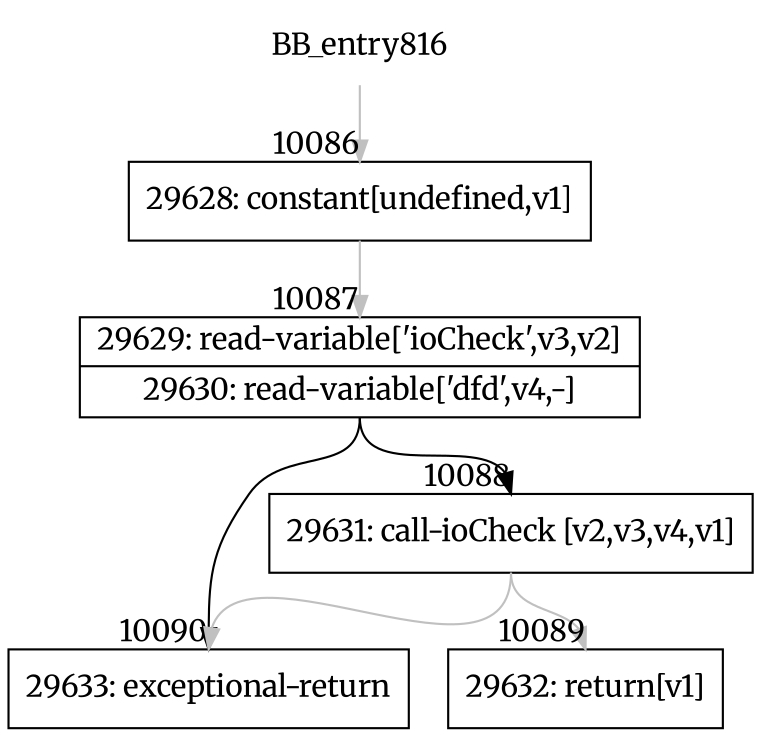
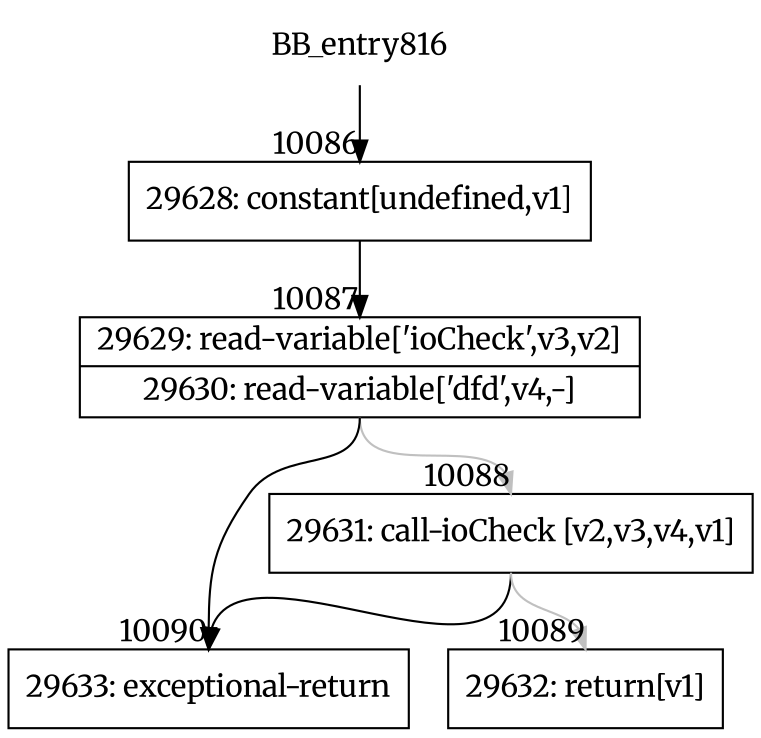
edge "BB_entry816" -> "29628: constant[undefined,v1]": color gray -> black
edge "29628: constant[undefined,v1]" -> "29629: read-variable['ioCheck',v3,v2]": color gray -> black
edge "29629: read-variable['ioCheck',v3,v2]" -> "29631: call-ioCheck [v2,v3,v4,v1]": color black -> gray
edge "29631: call-ioCheck [v2,v3,v4,v1]" -> "29633: exceptional-return": color gray -> black
